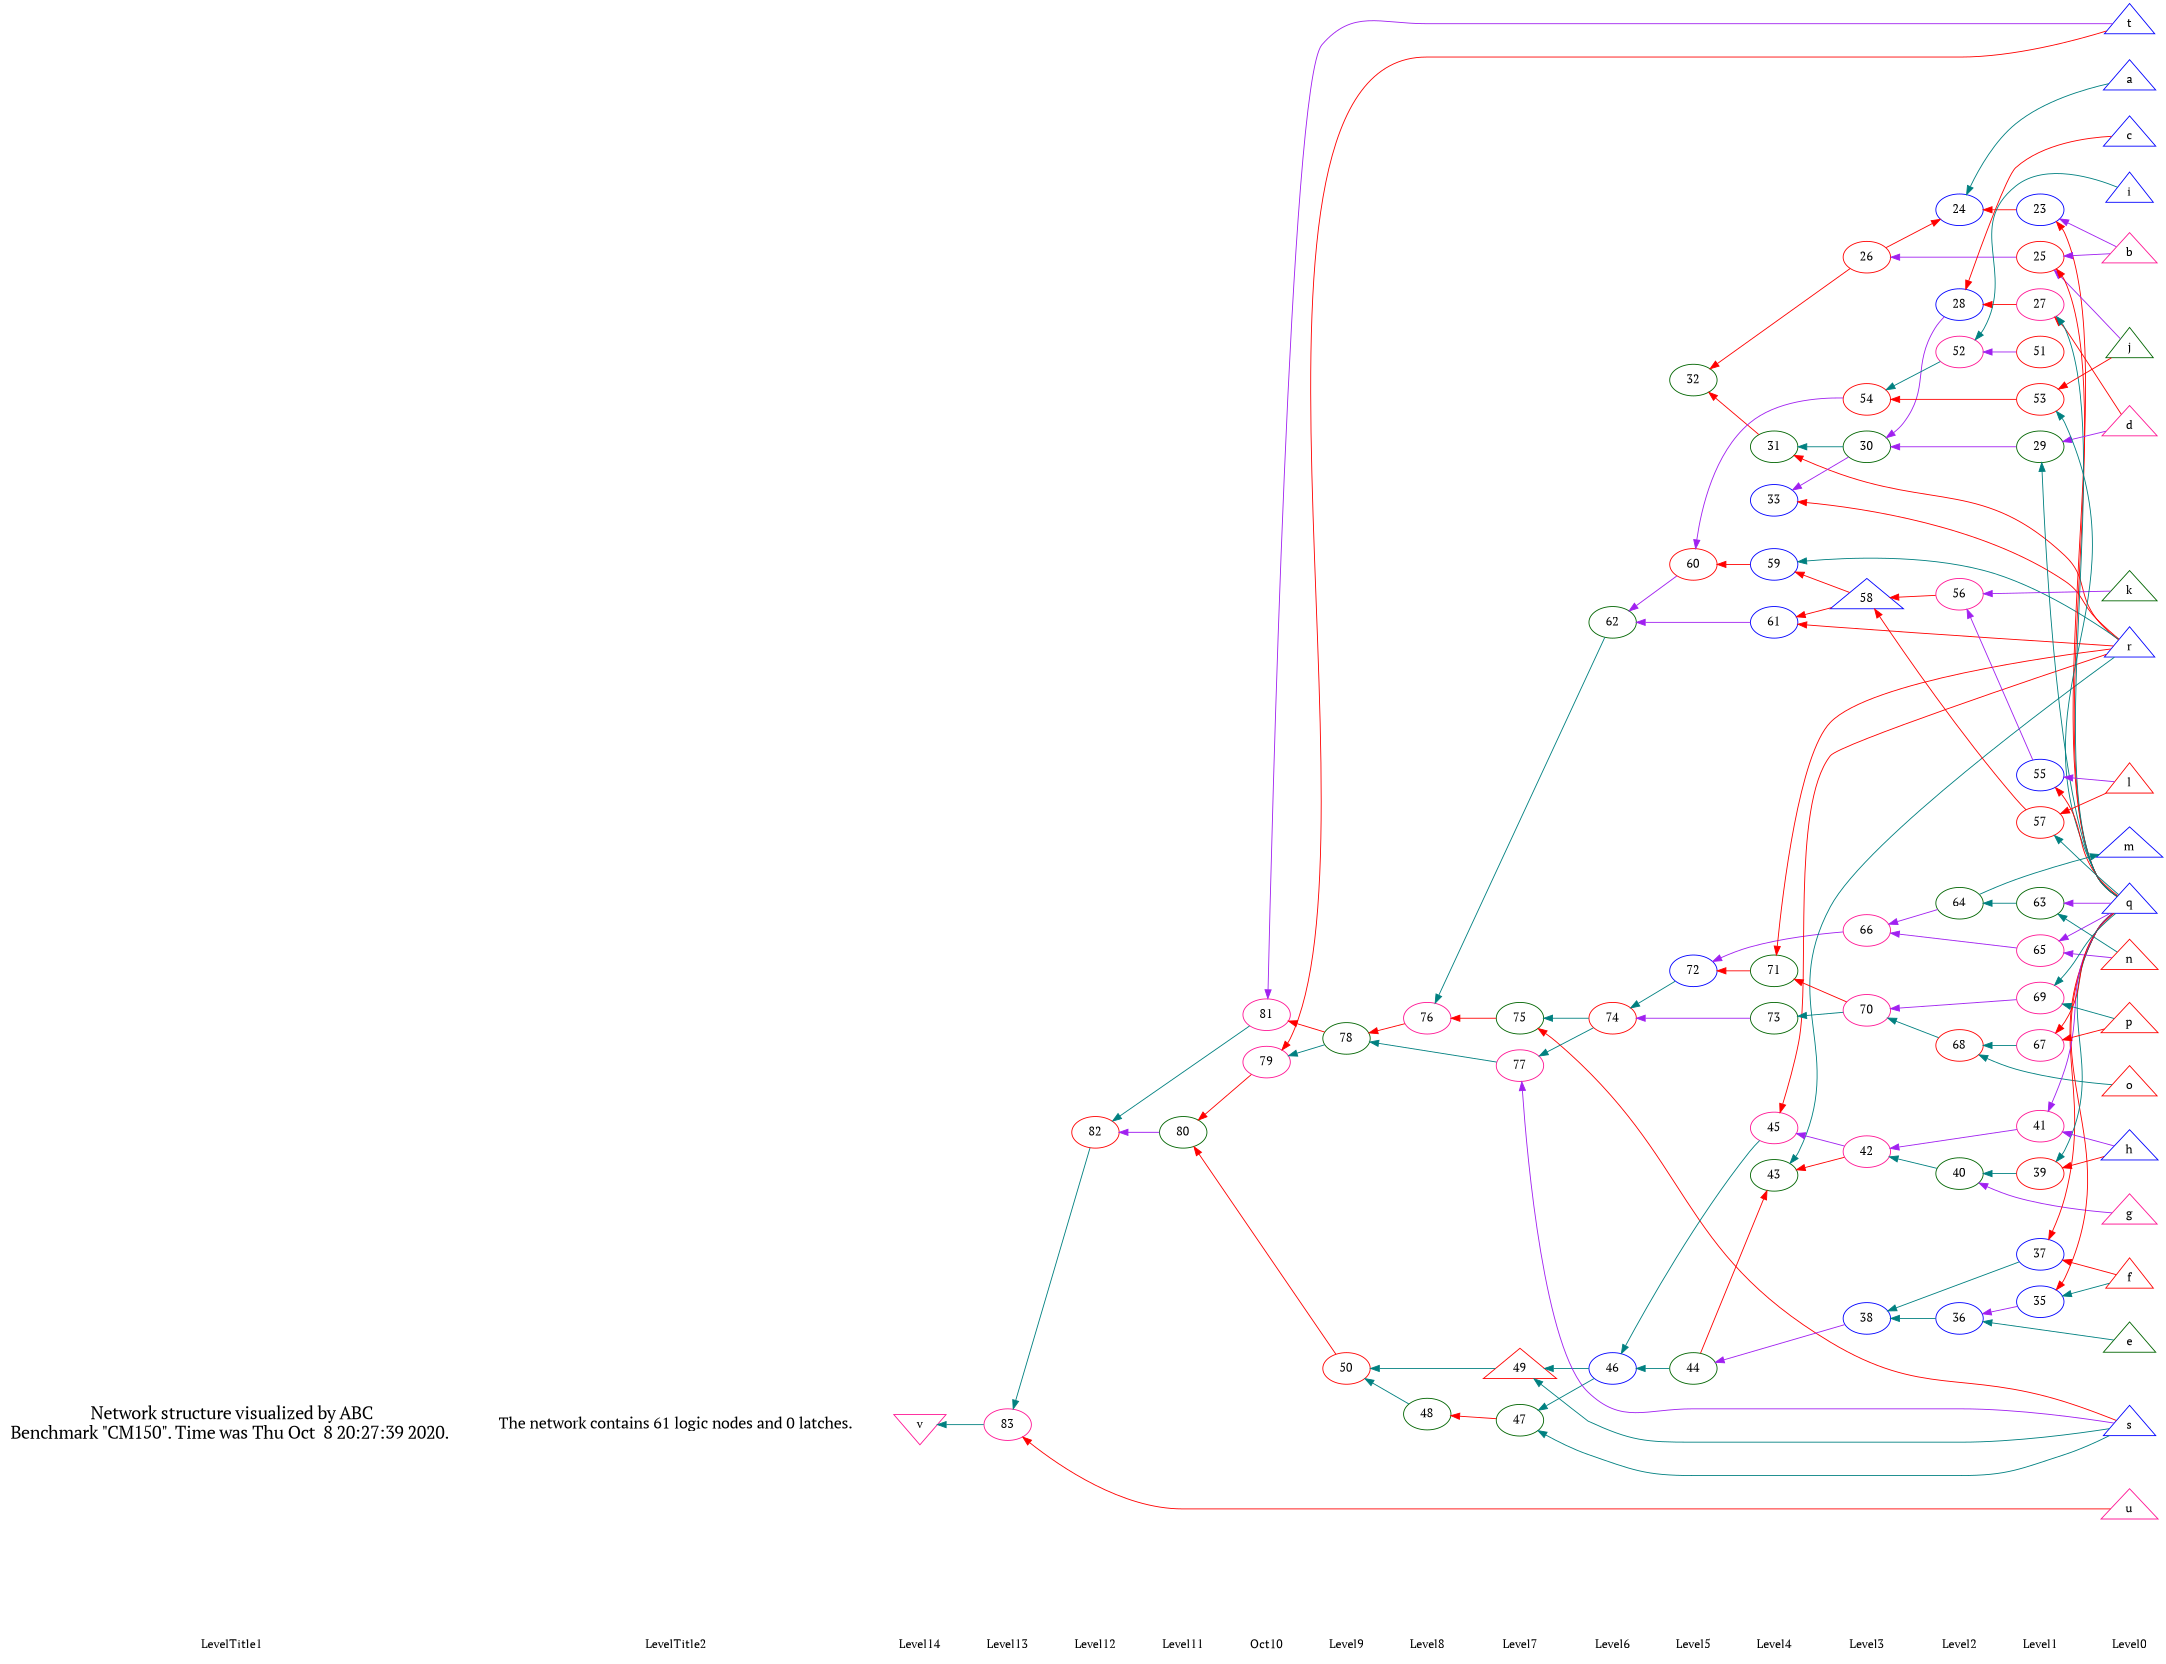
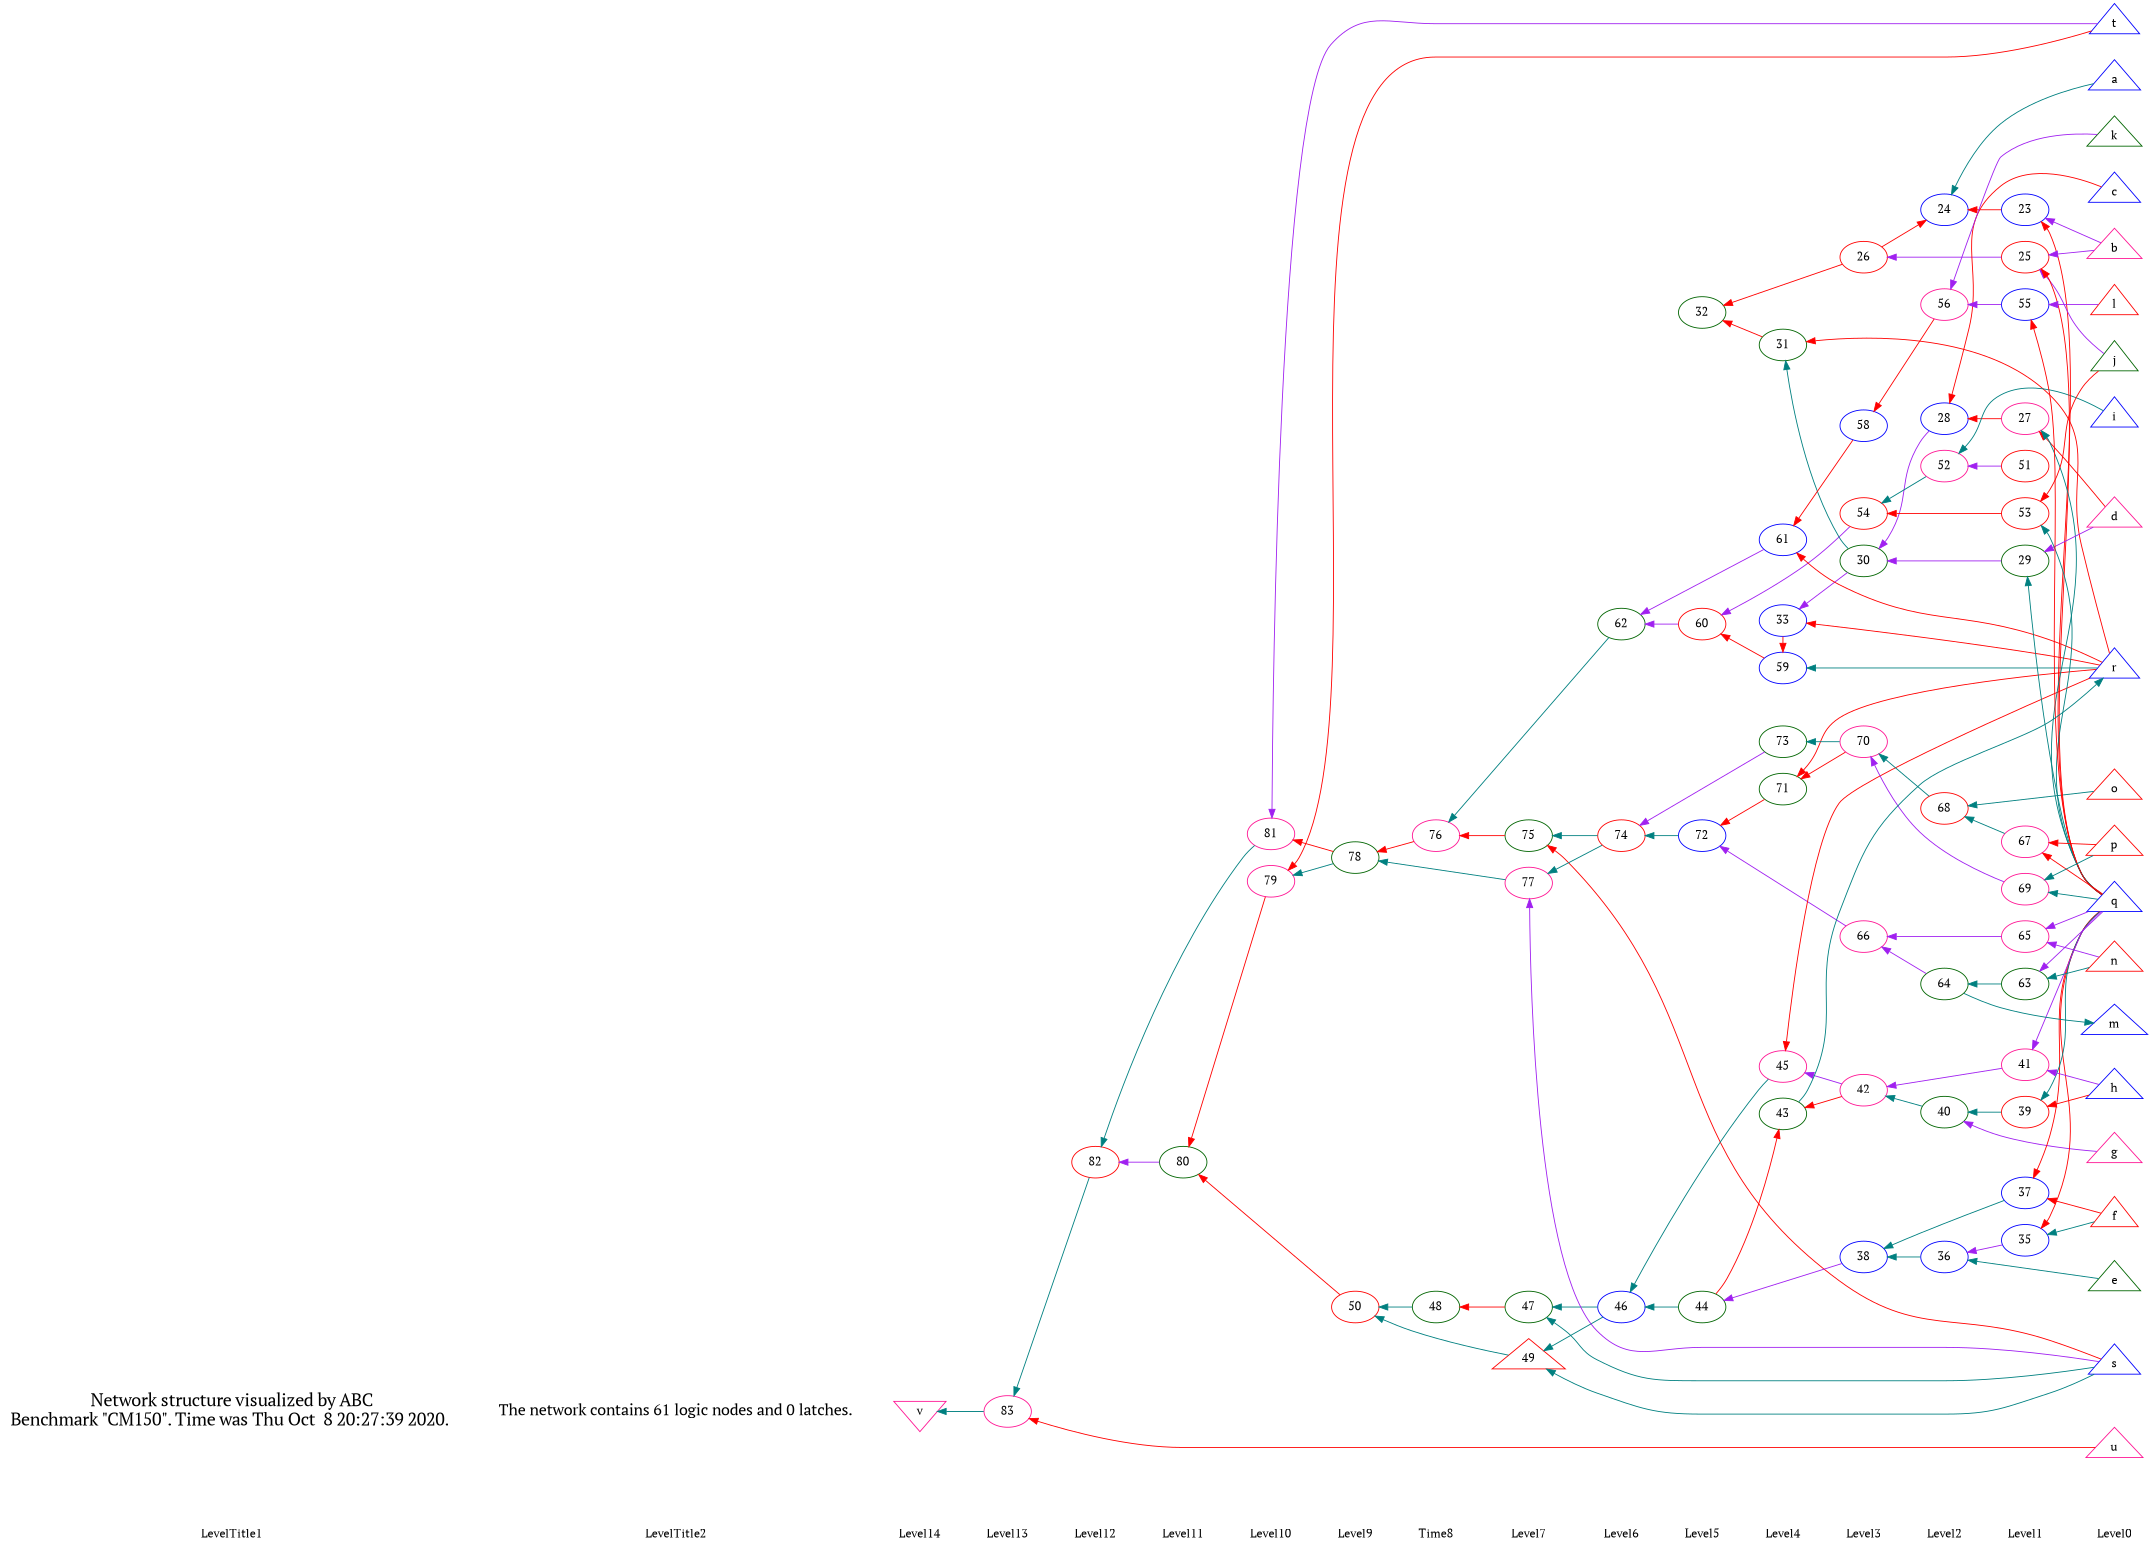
edge "58" -> "59": now "33" -> "59"
node "58": shape triangle -> ellipse
node "57": removed
edge "r" -> "43": reversed
node "Oct10": label "Oct10" -> "Level10"
node "Level8": label "Level8" -> "Time8"
